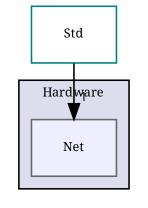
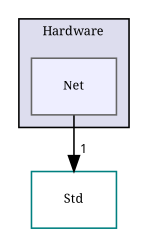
edge "Std" -> "Net": reversed
